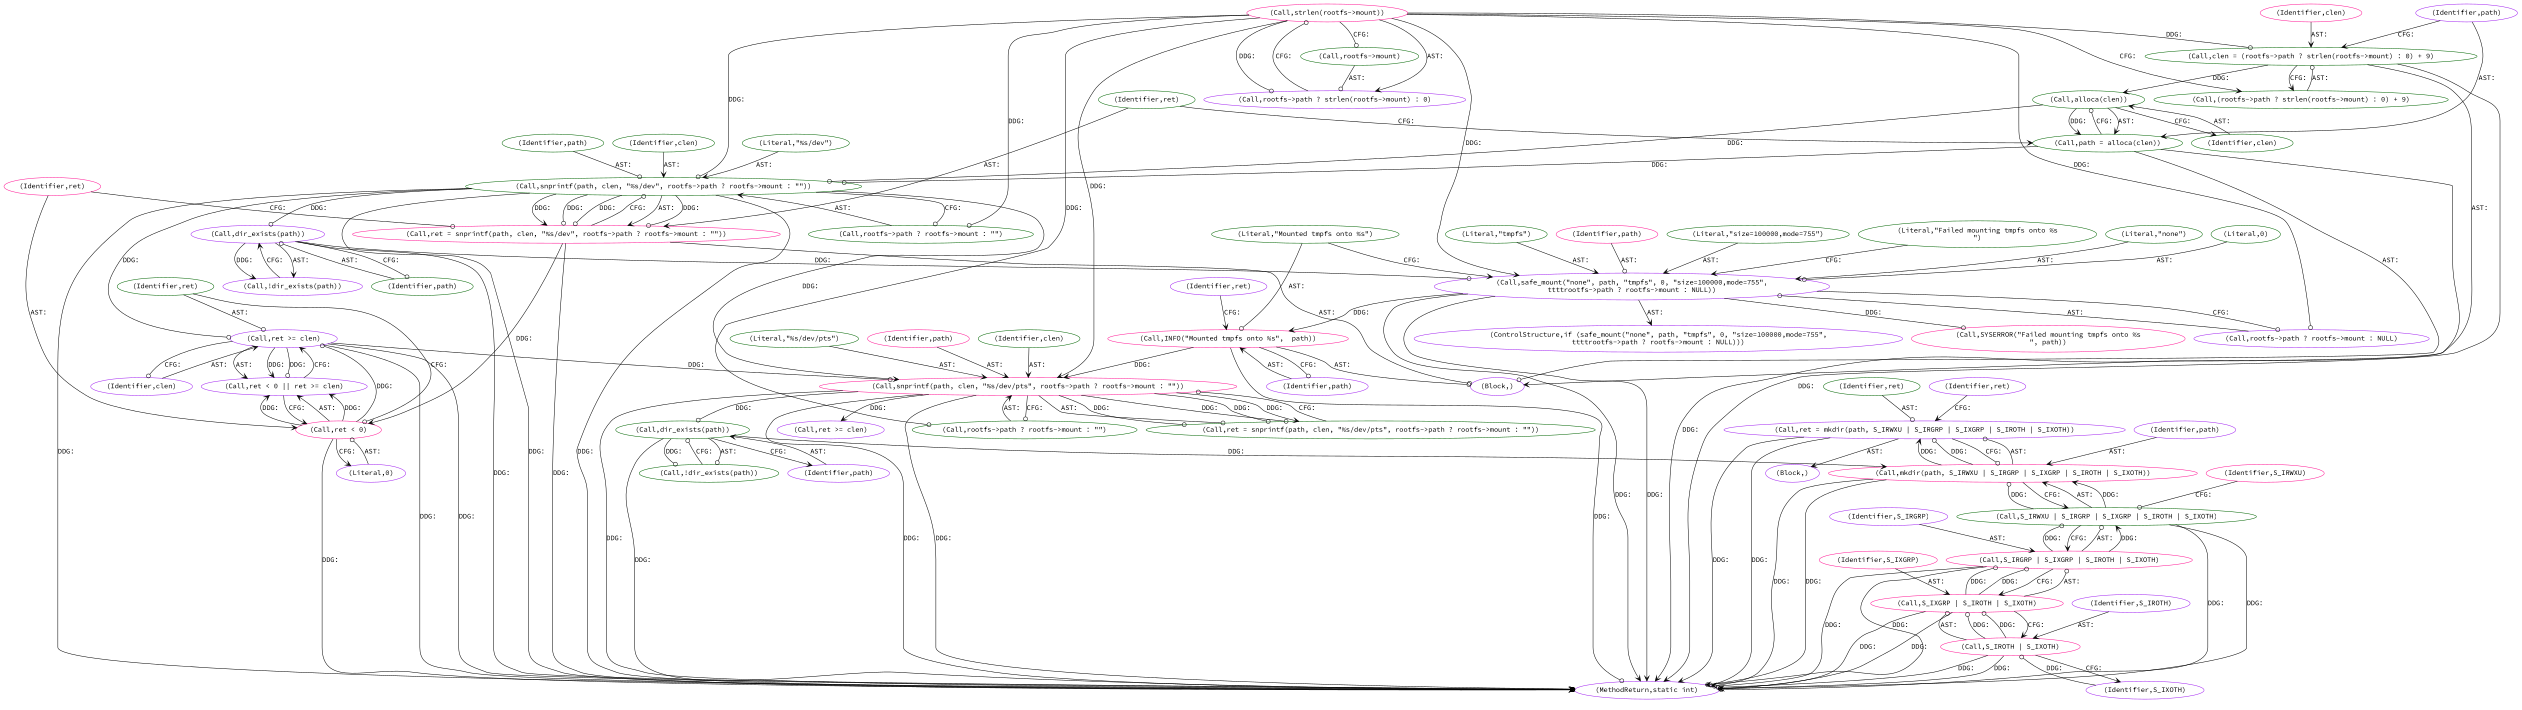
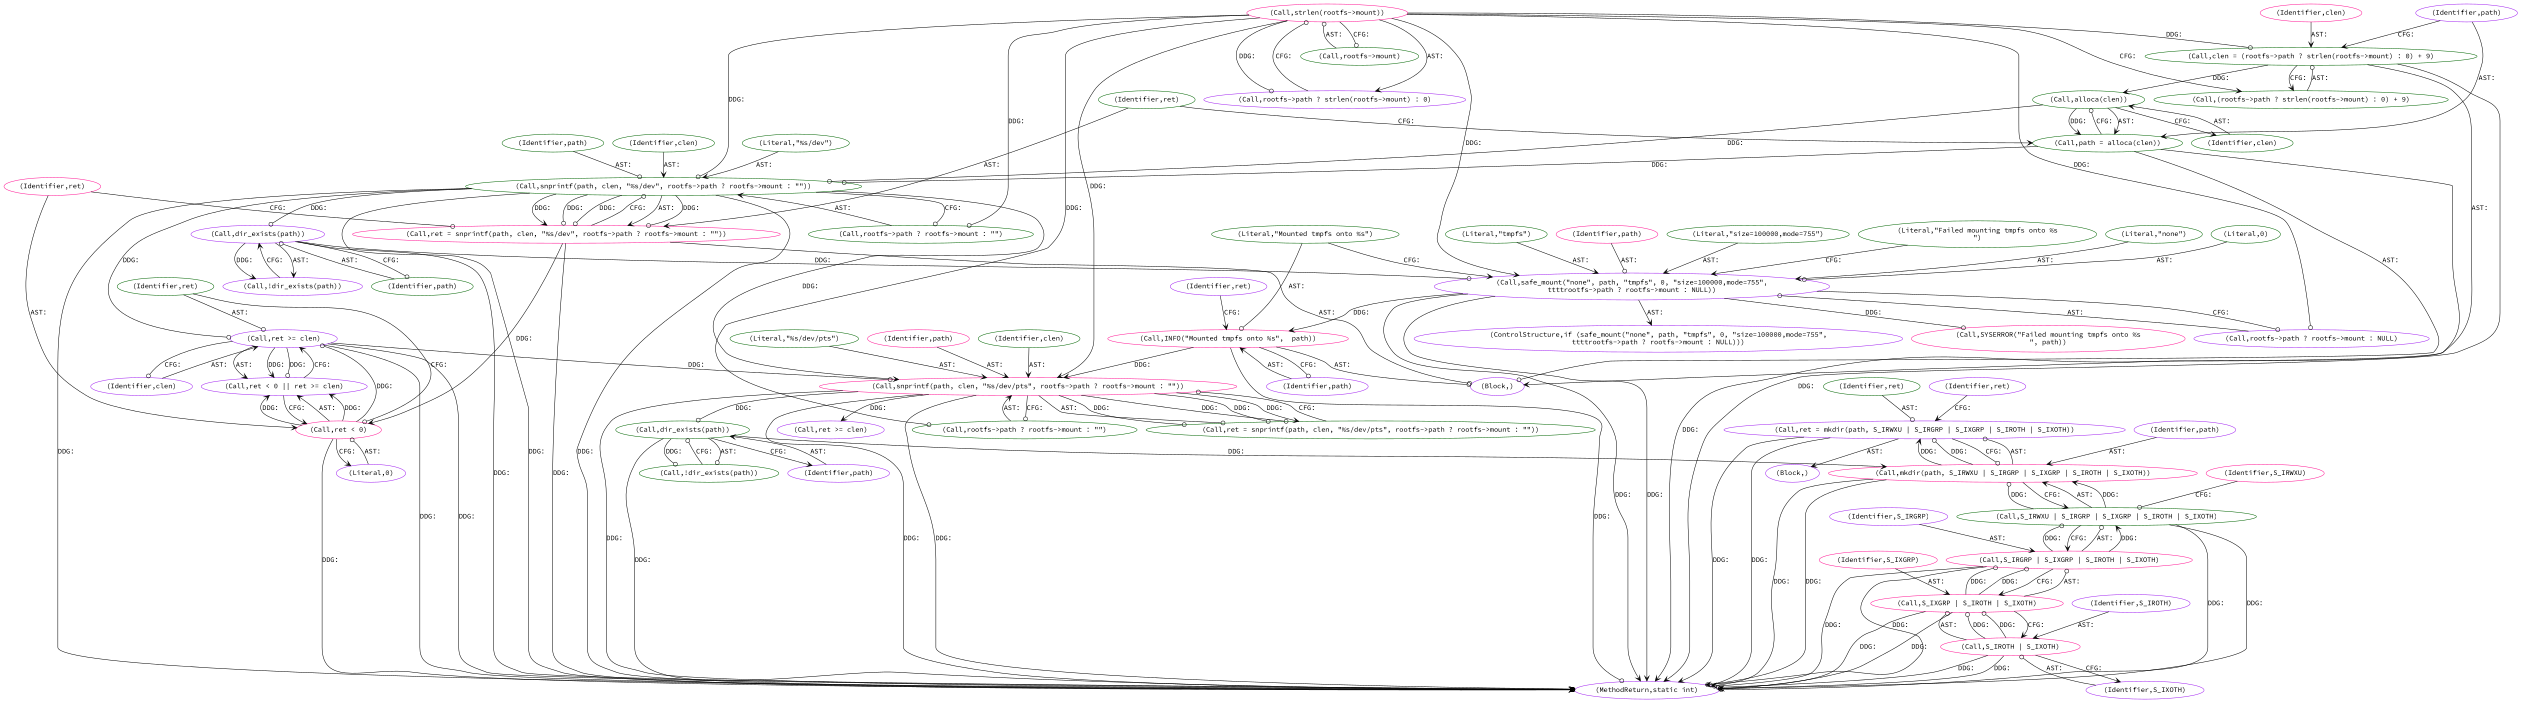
edge "(Call,rootfs->mount)" -> "(Call,rootfs->path ? strlen(rootfs->mount) : 0)": now "(Call,rootfs->mount)" -> "(Call,strlen(rootfs->mount))"
edge "(Identifier,S_IXOTH)" -> "(Call,S_IROTH | S_IXOTH)": label "DDG: " -> "AST: "
